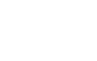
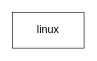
node "linux": added
